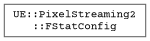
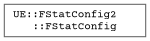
node "UE::PixelStreaming2 ::FStatConfig": label "UE::PixelStreaming2 ::FStatConfig" -> "UE::FStatConfig2 ::FStatConfig"
